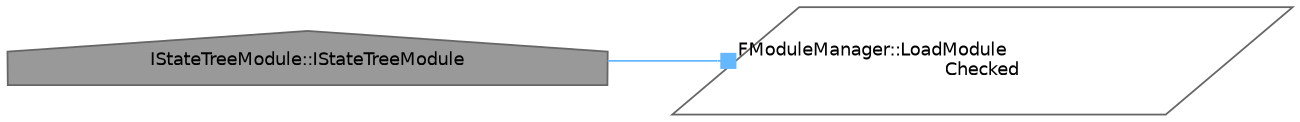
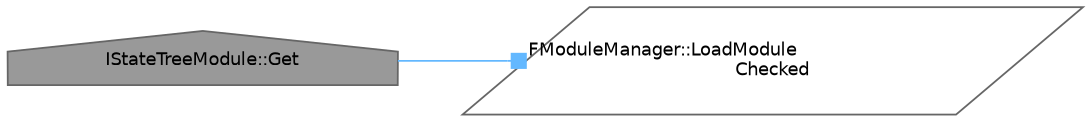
node "IStateTreeModule::IStateTreeModule": label "IStateTreeModule::IStateTreeModule" -> "IStateTreeModule::Get"
